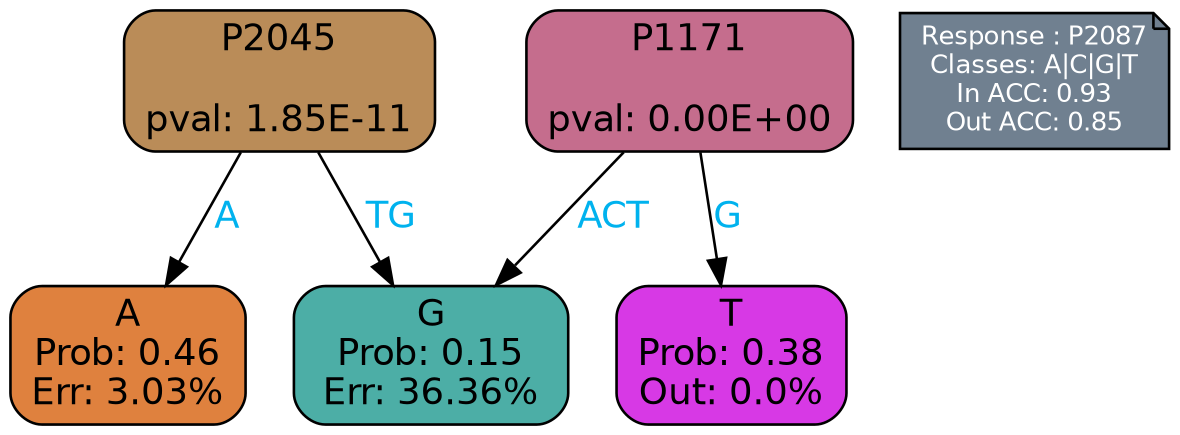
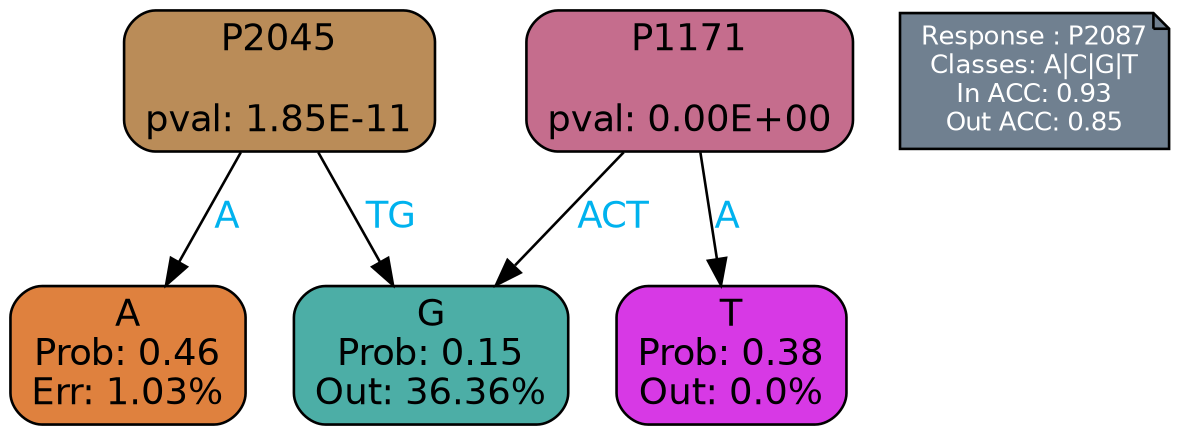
edge "P1171 pval: 0.00E+00" -> "T Prob: 0.38 Out: 0.0%": label "G" -> "A"
node "A Prob: 0.46 Err: 3.03%": label "A Prob: 0.46 Err: 3.03%" -> "A Prob: 0.46 Err: 1.03%"
node "G Prob: 0.15 Err: 36.36%": label "G Prob: 0.15 Err: 36.36%" -> "G Prob: 0.15 Out: 36.36%"
